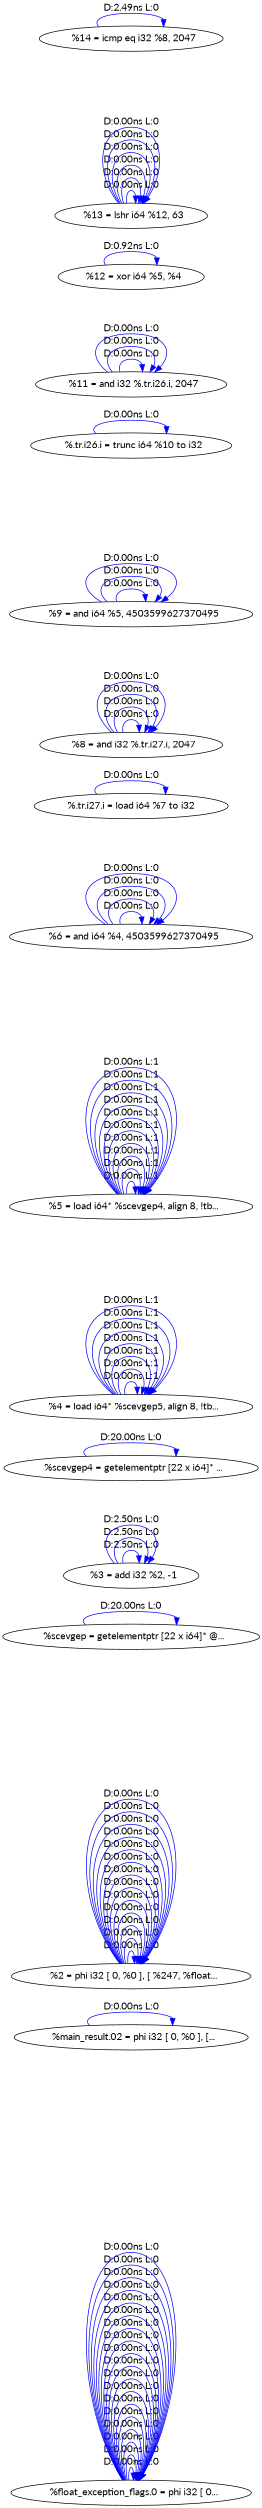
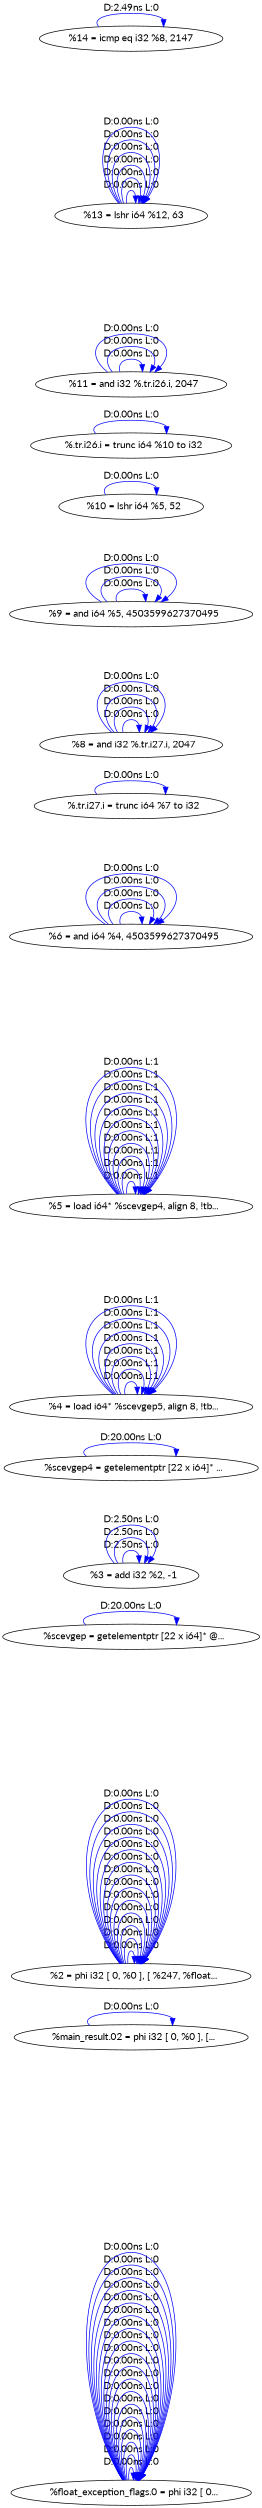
node "%14 = icmp eq i32 %8, 2047": label "%14 = icmp eq i32 %8, 2047" -> "%14 = icmp eq i32 %8, 2147"
node "%12 = xor i64 %5, %4": removed
node "%10 = lshr i64 %5, 52": added
node "%.tr.i27.i = load i64 %7 to i32": label "%.tr.i27.i = load i64 %7 to i32" -> "%.tr.i27.i = trunc i64 %7 to i32"
